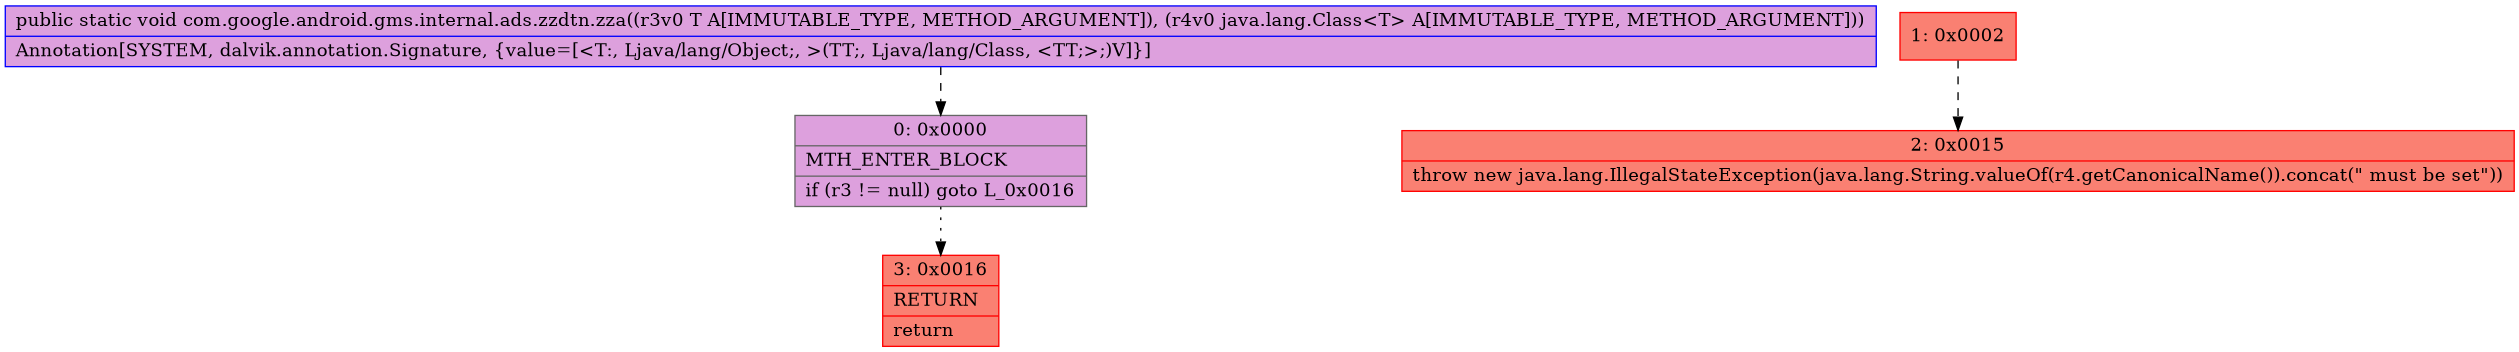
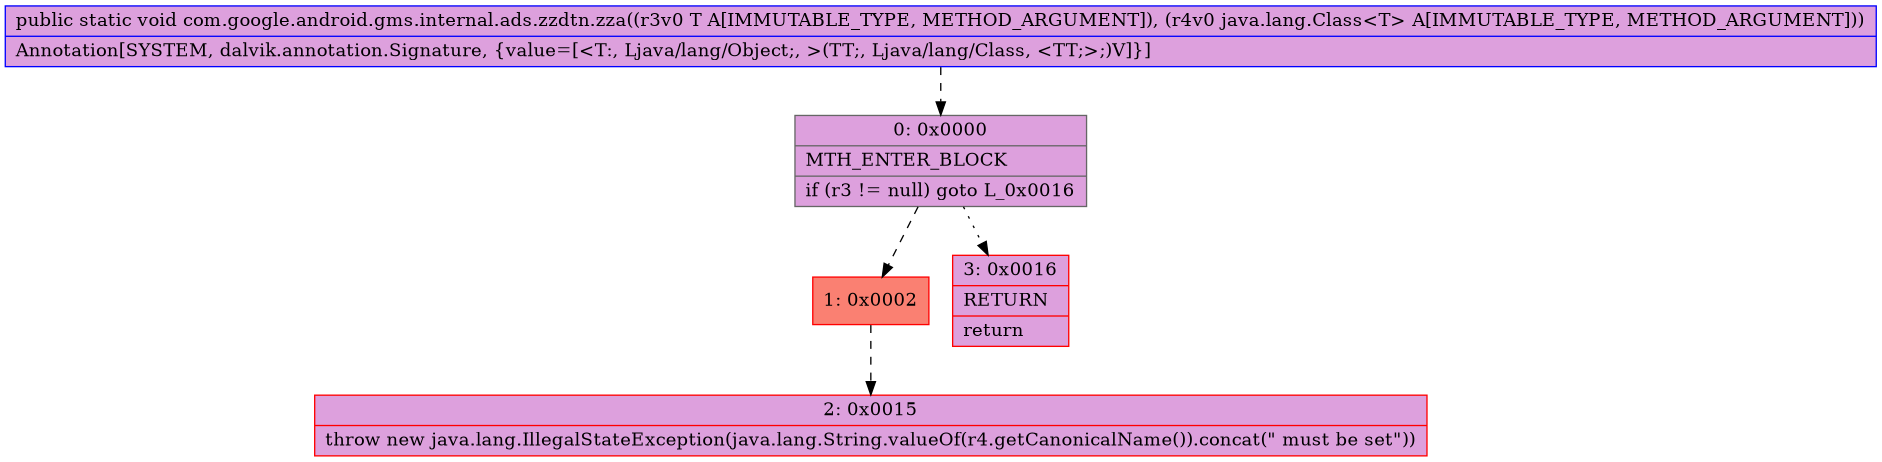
node "2: 0x0015": fillcolor salmon -> plum
edge "0: 0x0000" -> "1: 0x0002": added
node "3: 0x0016": fillcolor salmon -> plum
